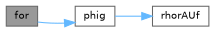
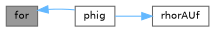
edge "for" -> "phig": reversed
